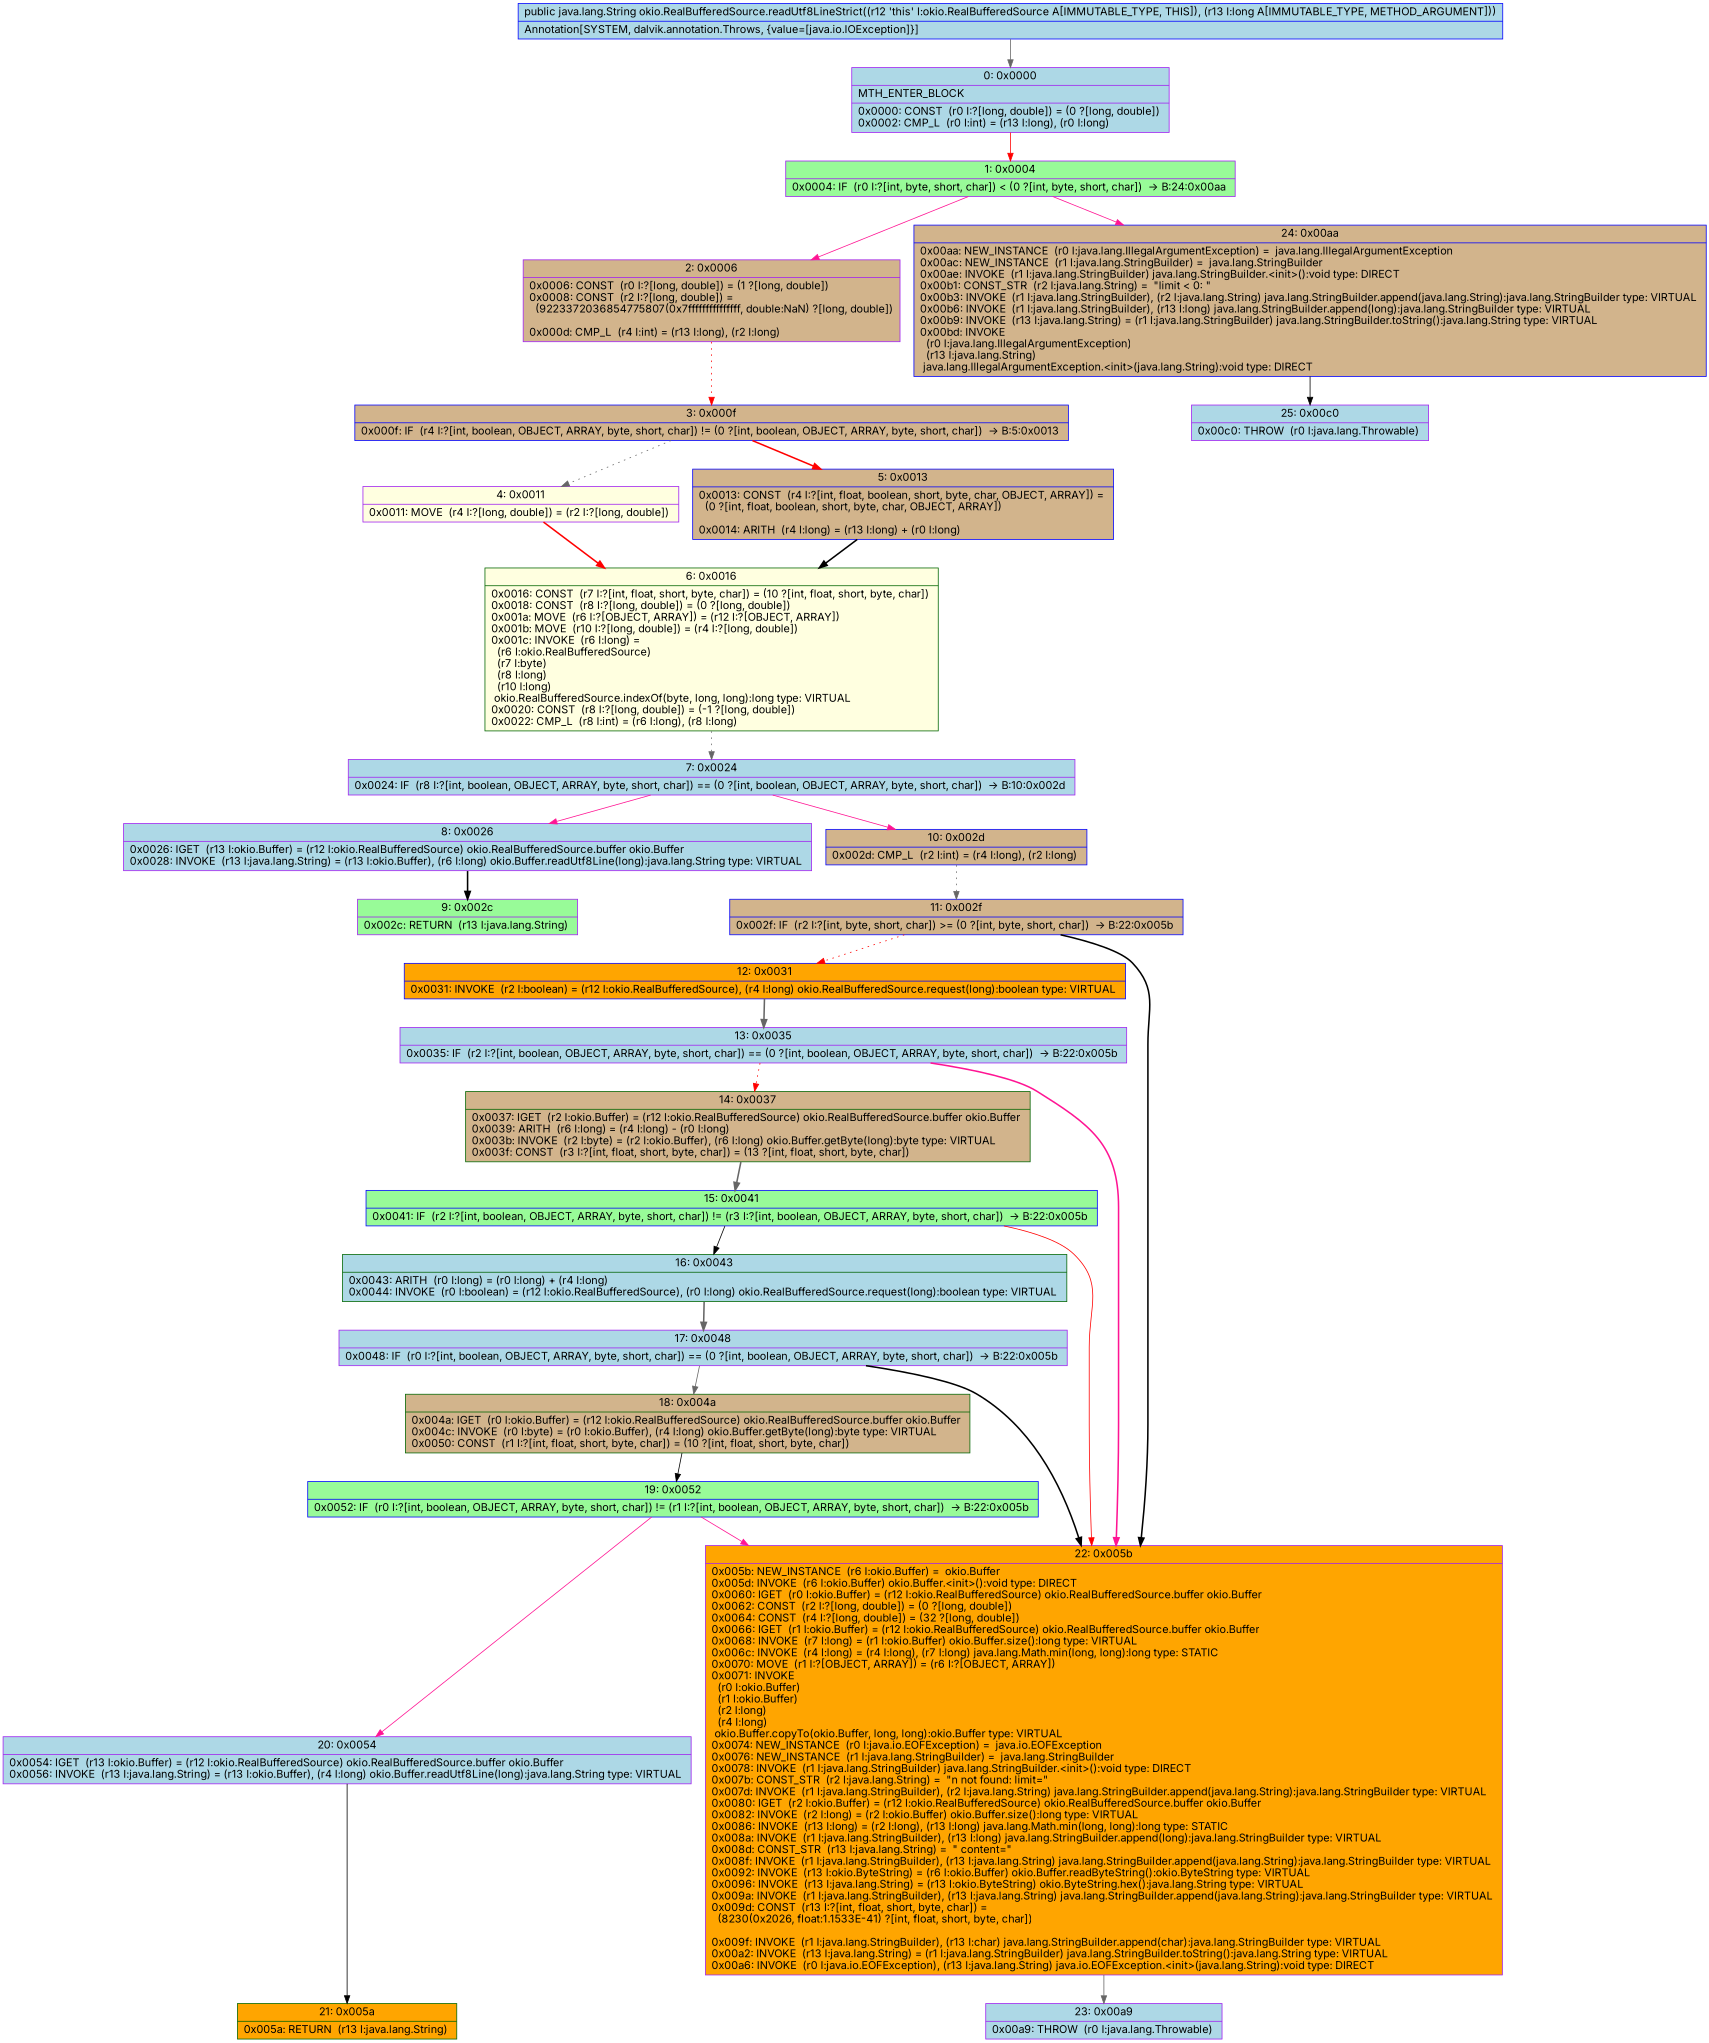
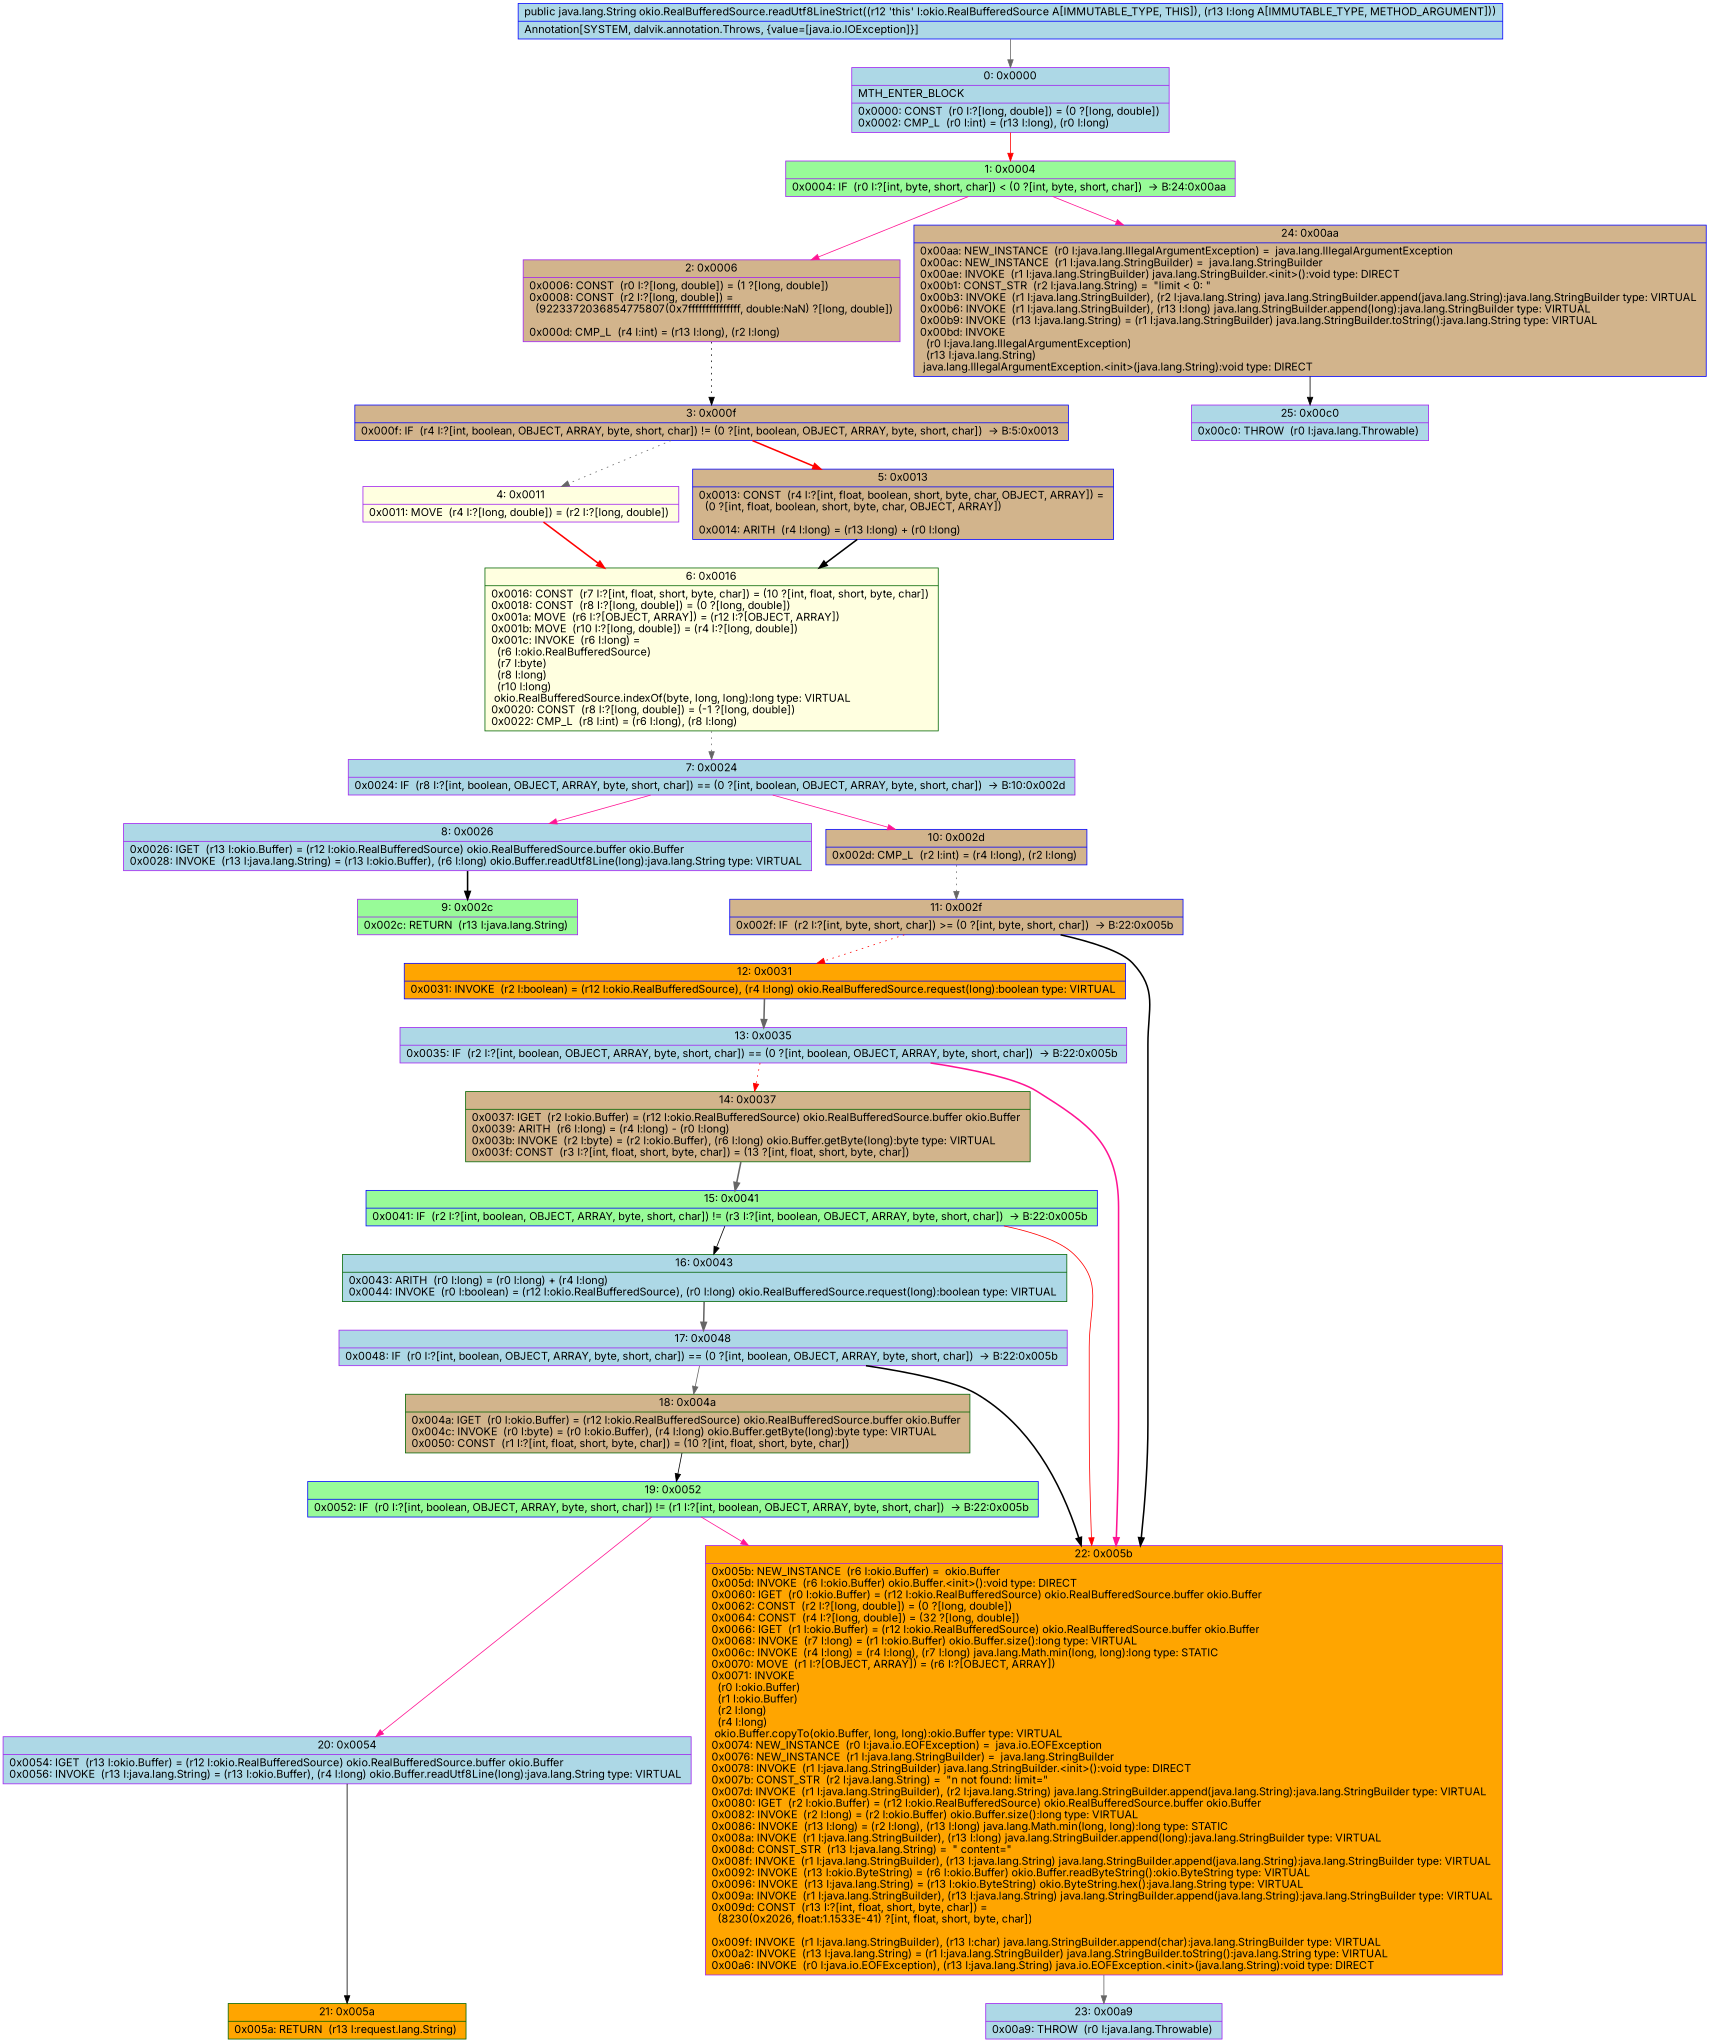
edge "2: 0x0006" -> "3: 0x000f": color red -> black
node "21: 0x005a": text "0x005a: RETURN  (r13 I:java.lang.String)" -> "0x005a: RETURN  (r13 I:request.lang.String)"
